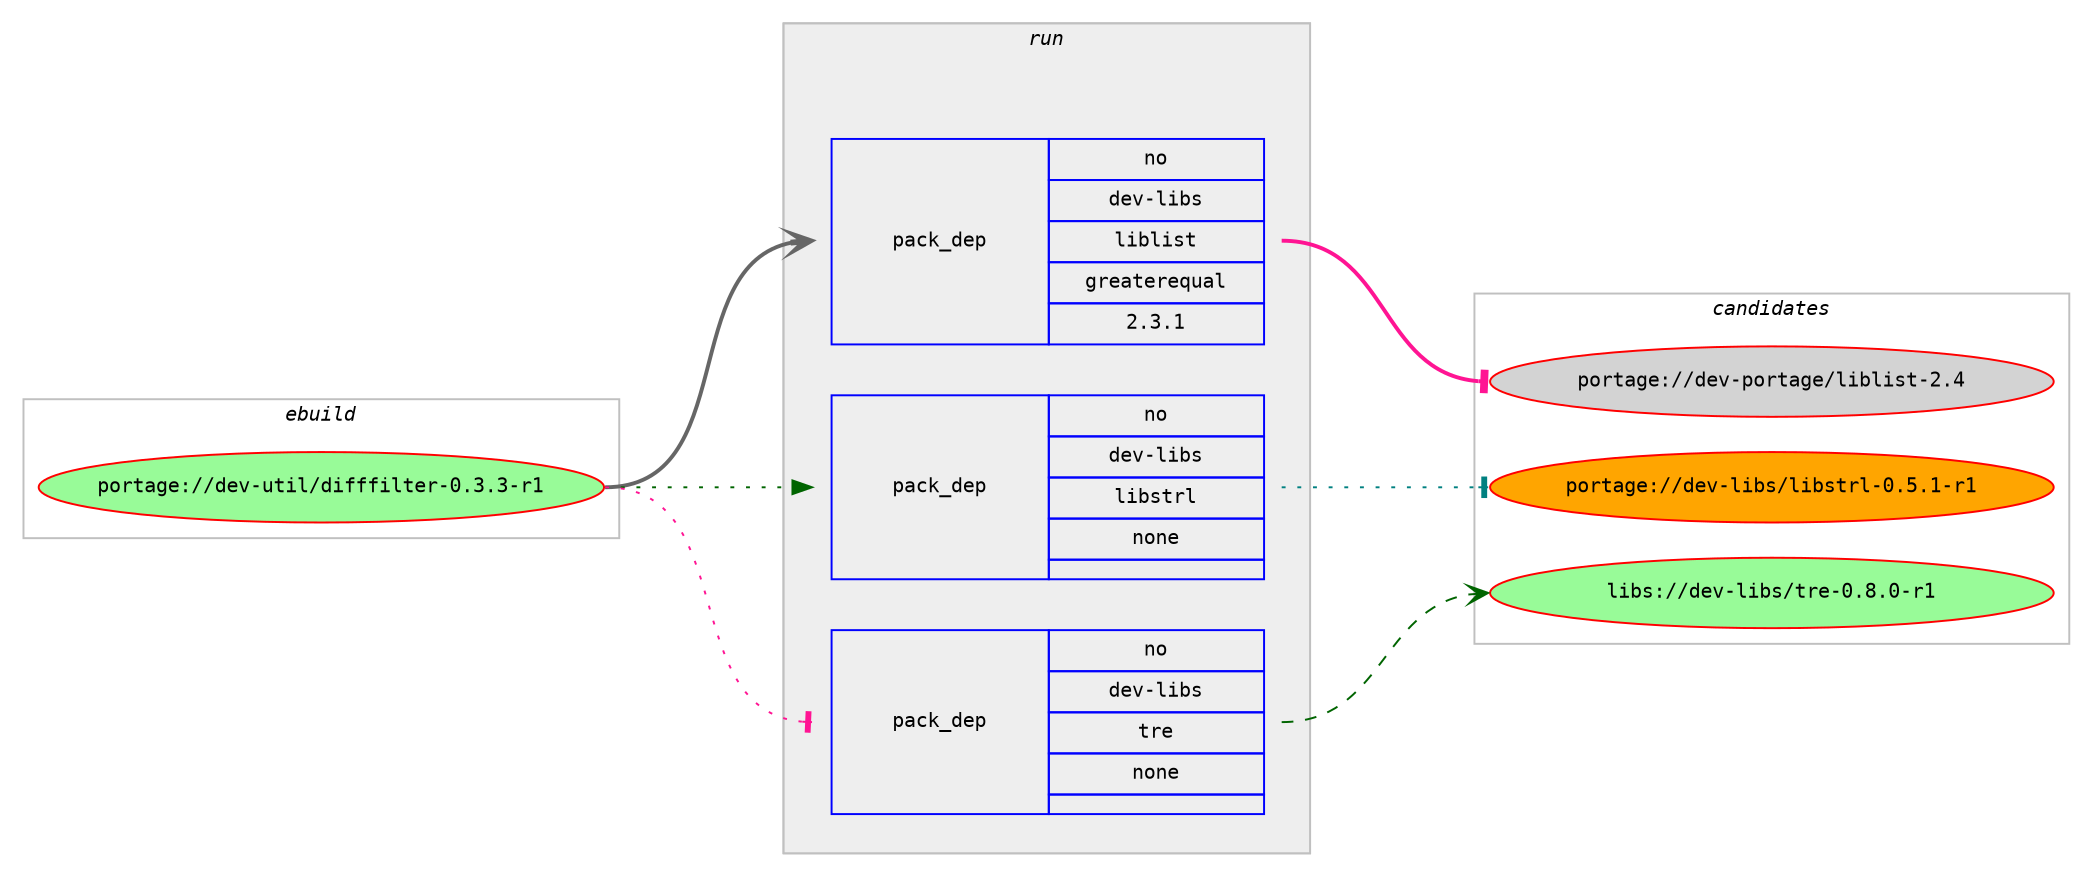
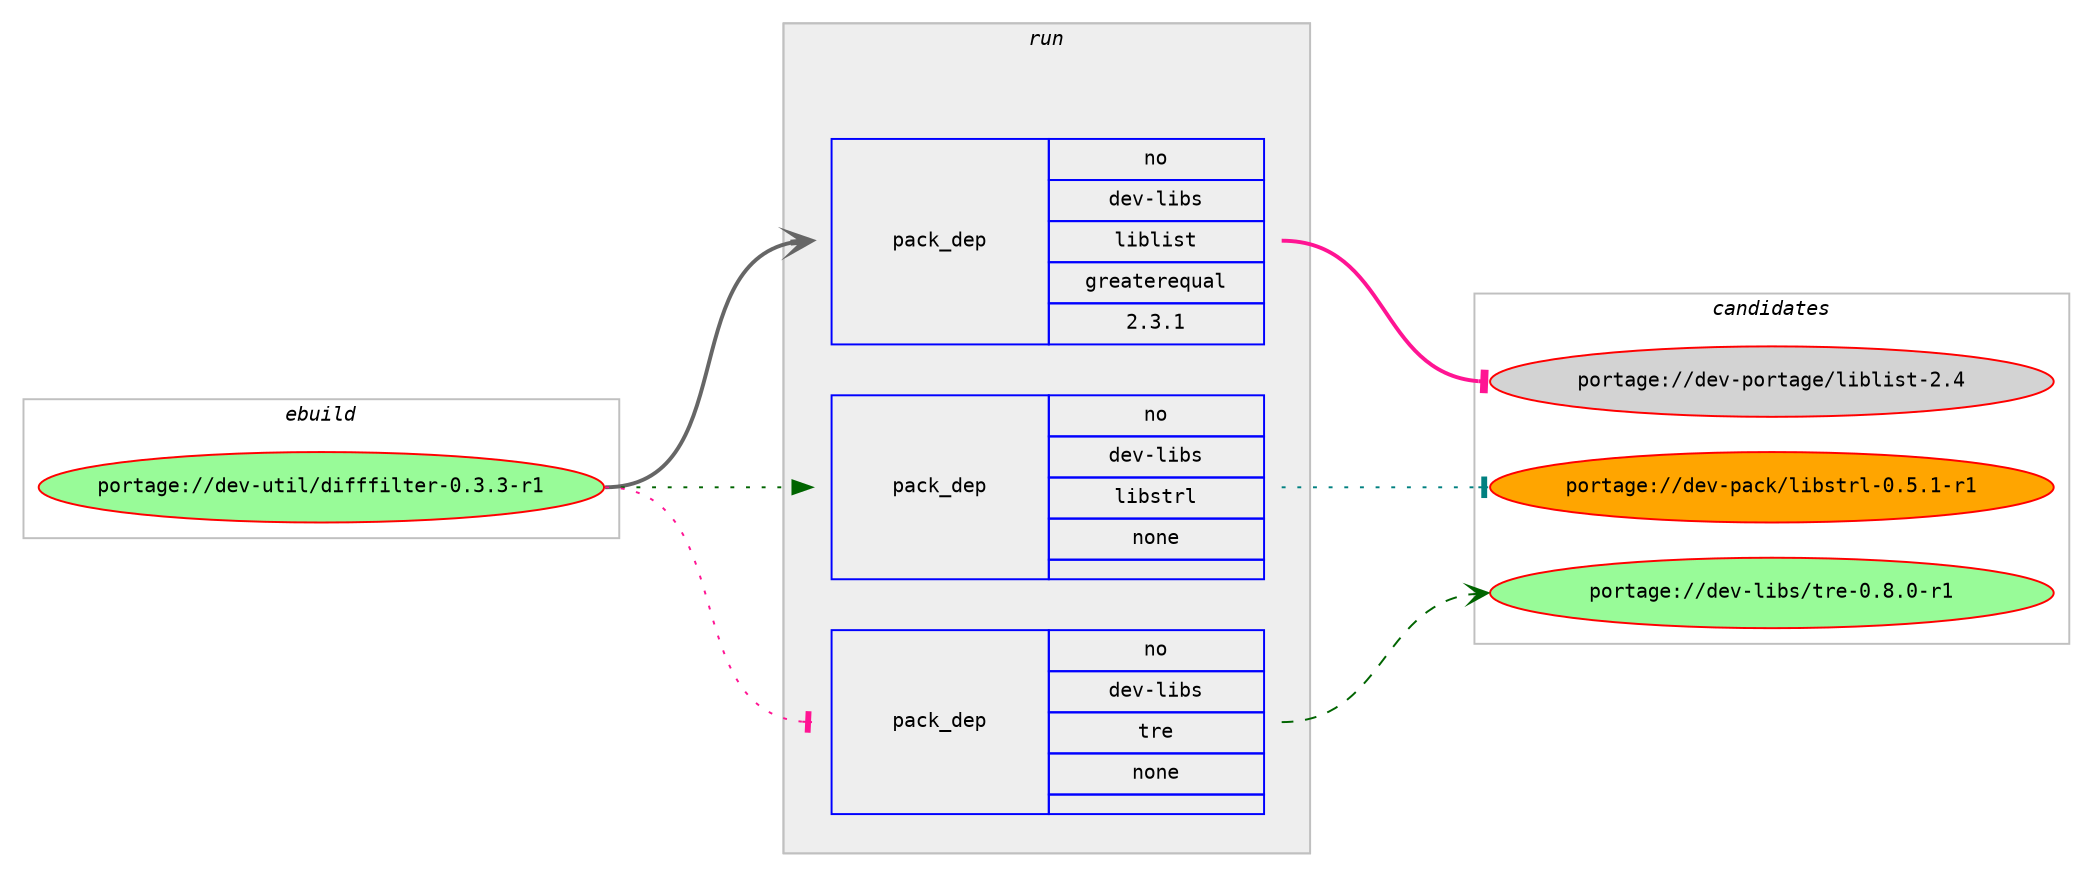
node "portage://dev-libs/libstrl-0.5.1-r1": label "portage://dev-libs/libstrl-0.5.1-r1" -> "portage://dev-pack/libstrl-0.5.1-r1"
node "libs://dev-libs/tre-0.8.0-r1": label "libs://dev-libs/tre-0.8.0-r1" -> "portage://dev-libs/tre-0.8.0-r1"
